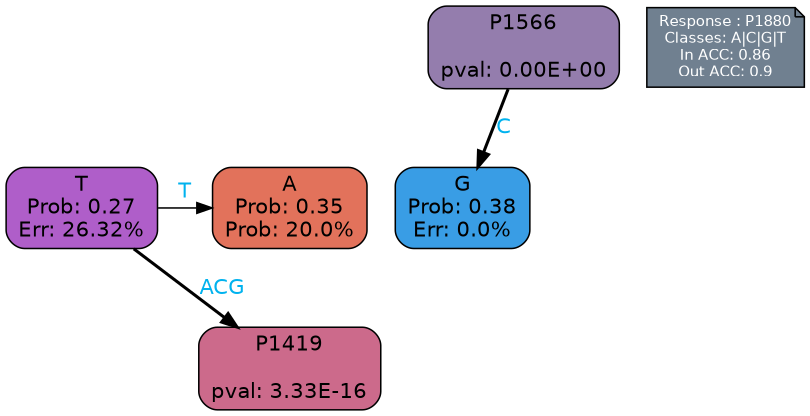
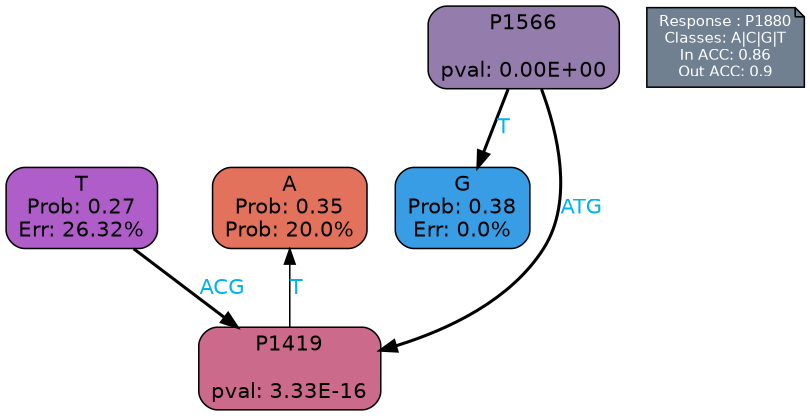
edge "P1566 pval: 0.00E+00" -> "G Prob: 0.38 Err: 0.0%": label "C" -> "T"
edge "T Prob: 0.27 Err: 26.32%" -> "A Prob: 0.35 Prob: 20.0%": now "P1419 pval: 3.33E-16" -> "A Prob: 0.35 Prob: 20.0%"
edge "P1566 pval: 0.00E+00" -> "P1419 pval: 3.33E-16": added, label "ATG"
